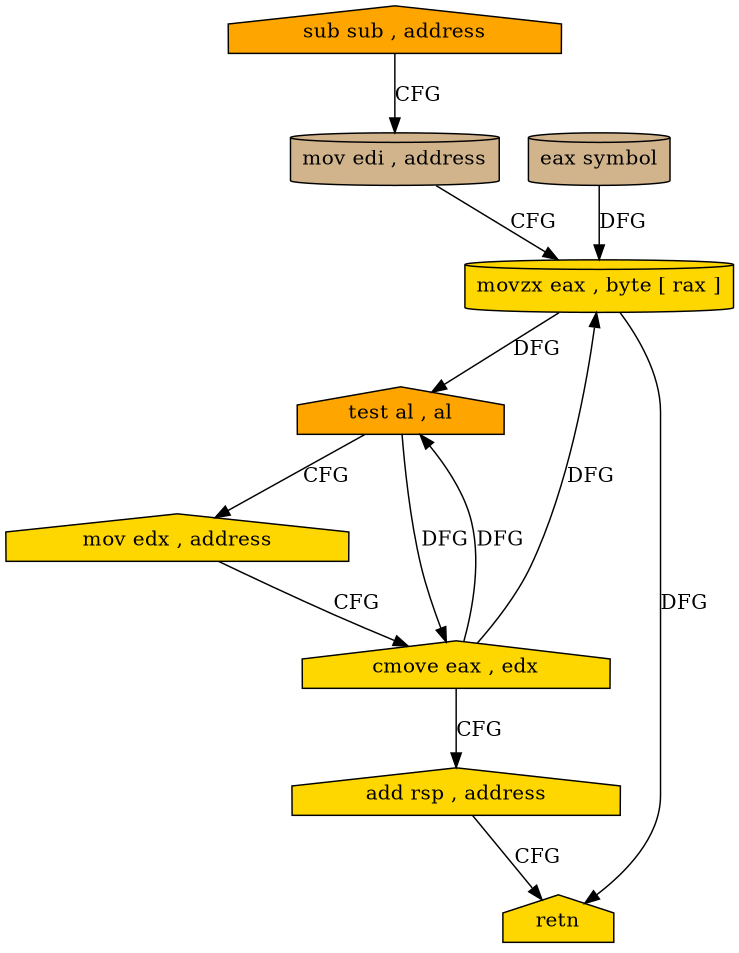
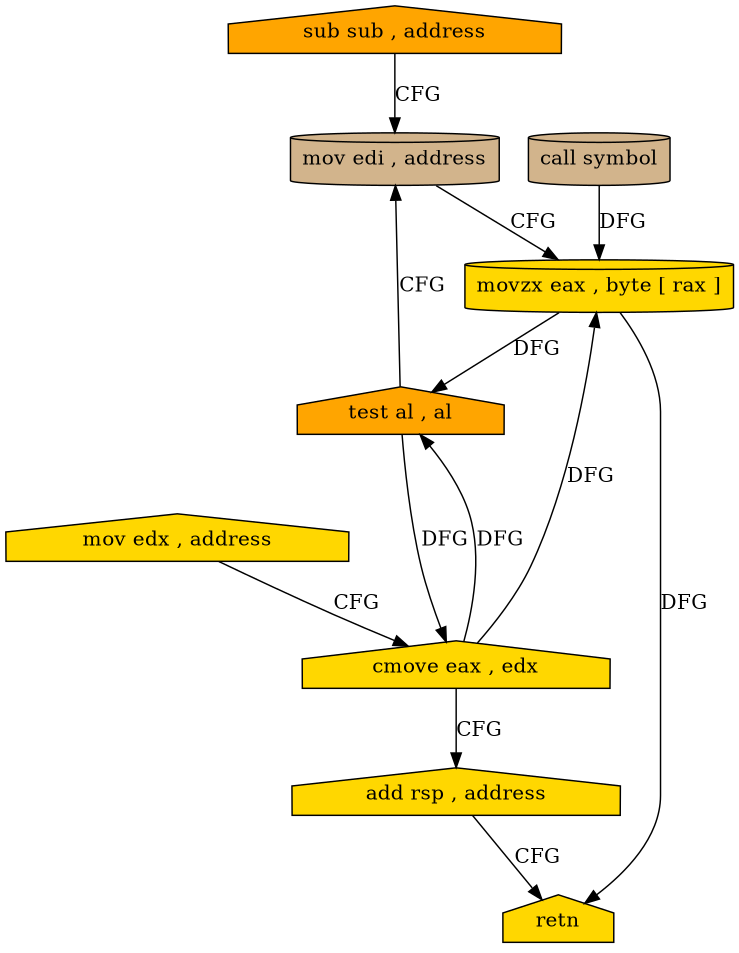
node "eax symbol": label "eax symbol" -> "call symbol"
edge "test al , al" -> "mov edx , address": now "test al , al" -> "mov edi , address"
